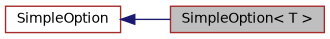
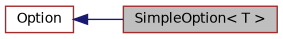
node "SimpleOption": label "SimpleOption" -> "Option"
